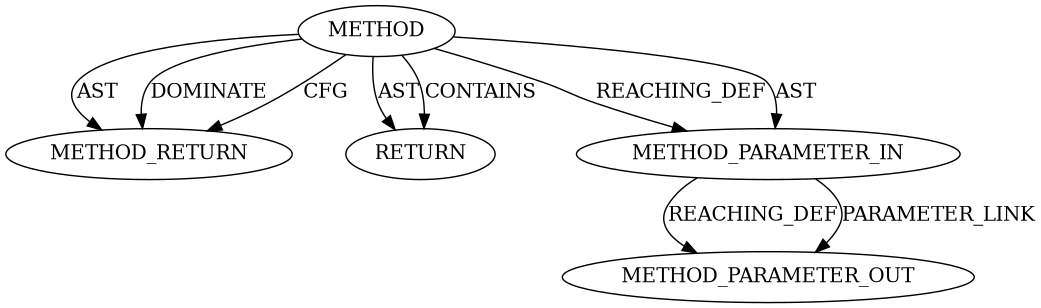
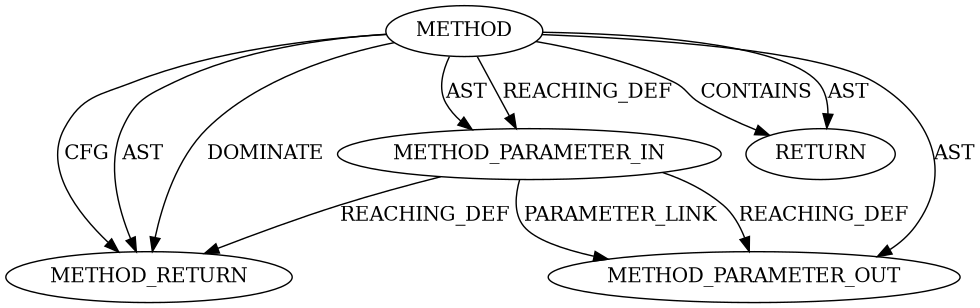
edge "METHOD" -> "METHOD_PARAMETER_OUT": added, label "AST"
edge "METHOD_PARAMETER_IN" -> "METHOD_RETURN": added, label "REACHING_DEF"
